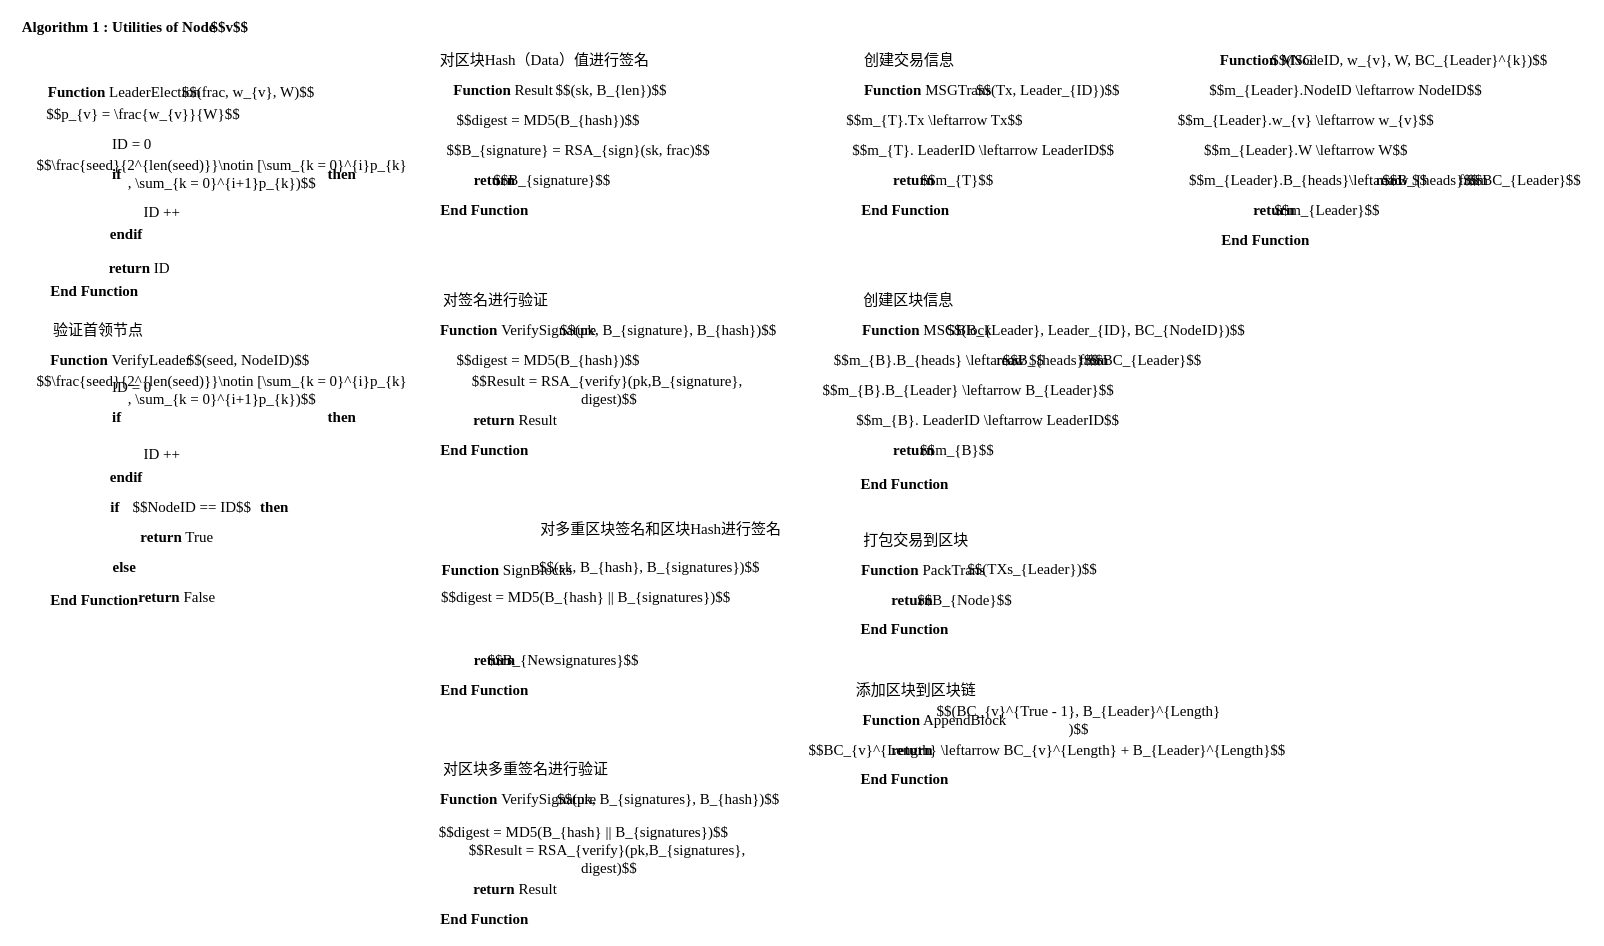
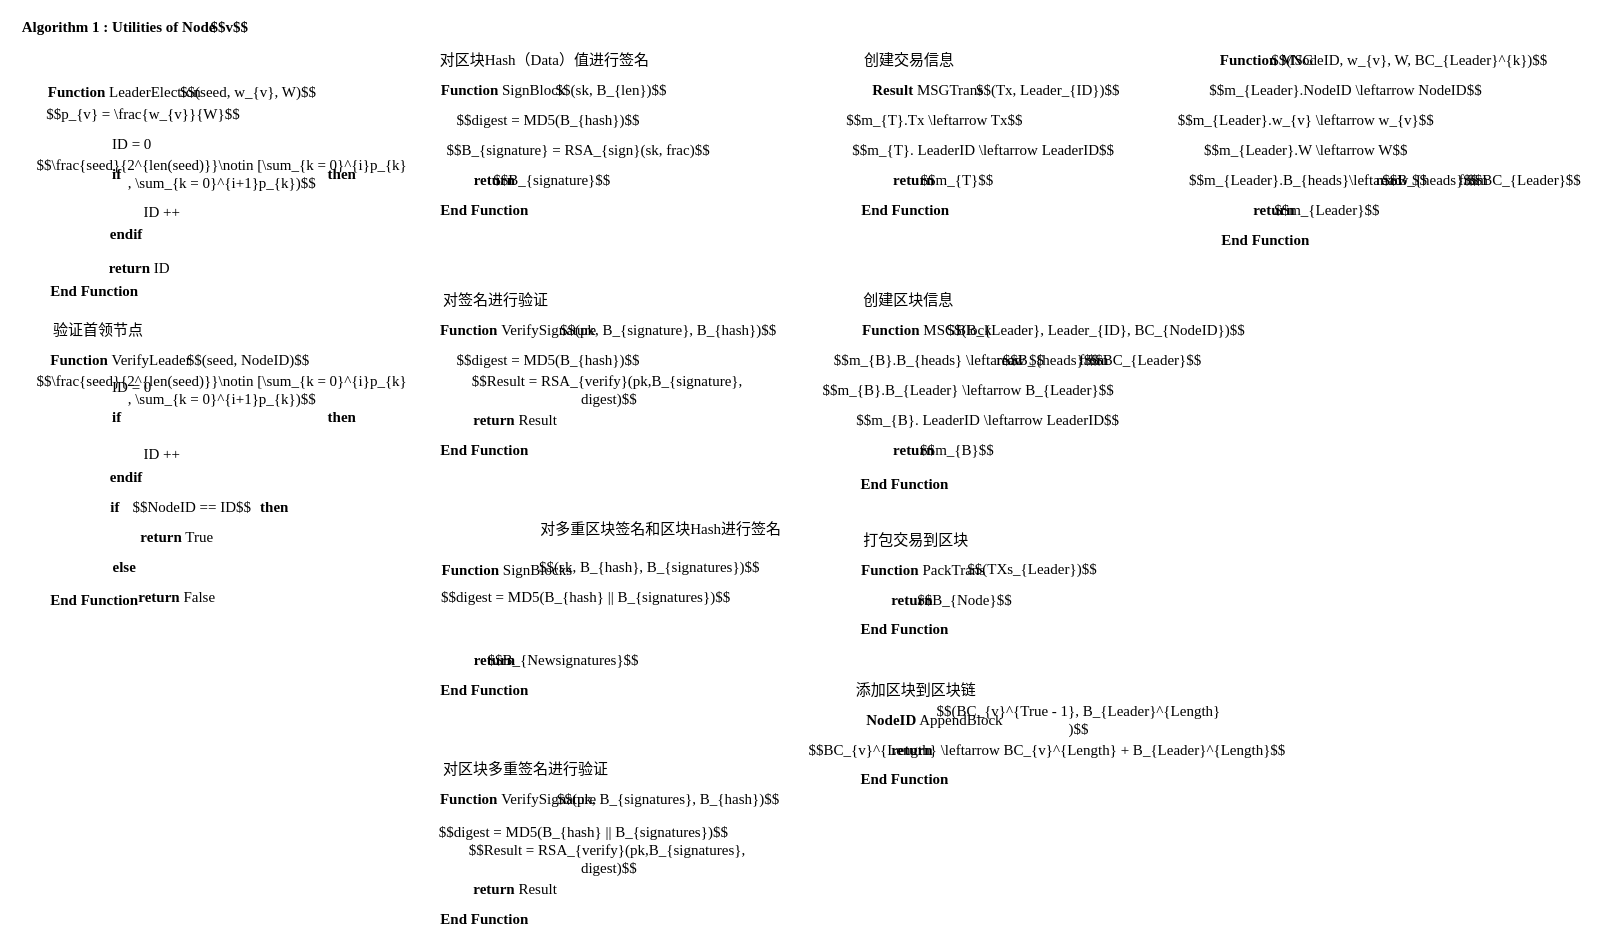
node "Function Result": label "Function Result" -> "Function SignBlock"
node "Function MSGTrans": label "Function MSGTrans" -> "Result MSGTrans"
node "$$(frac, w_{v}, W)$$": label "$$(frac, w_{v}, W)$$" -> "$$(seed, w_{v}, W)$$"
node "Function AppendBlock": label "Function AppendBlock" -> "NodeID AppendBlock"
